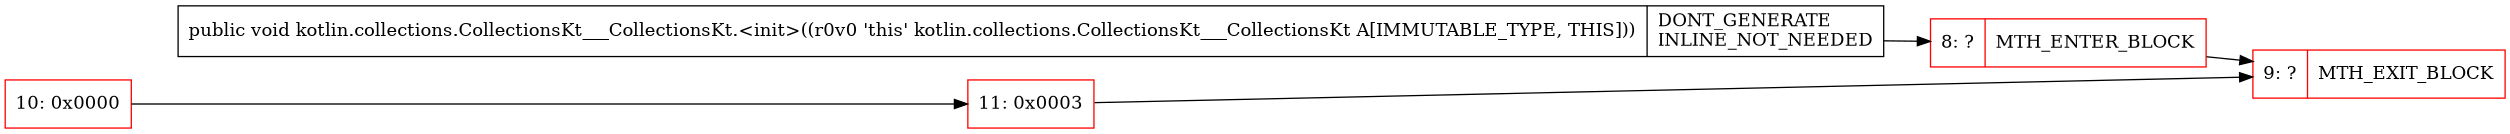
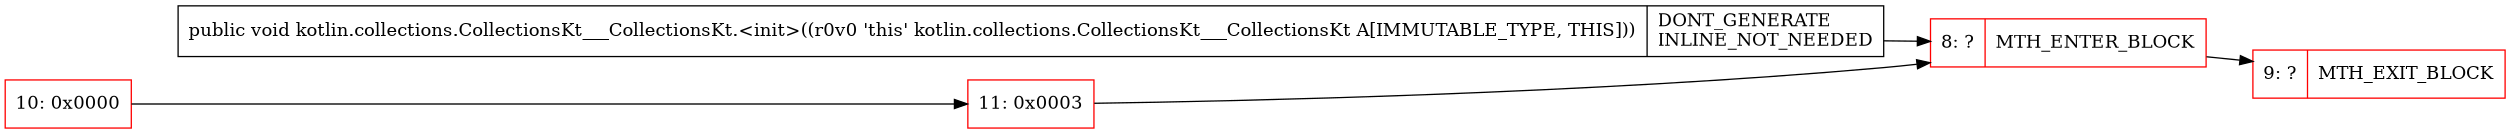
edge "11: 0x0003" -> "9: ?": now "11: 0x0003" -> "8: ?"
